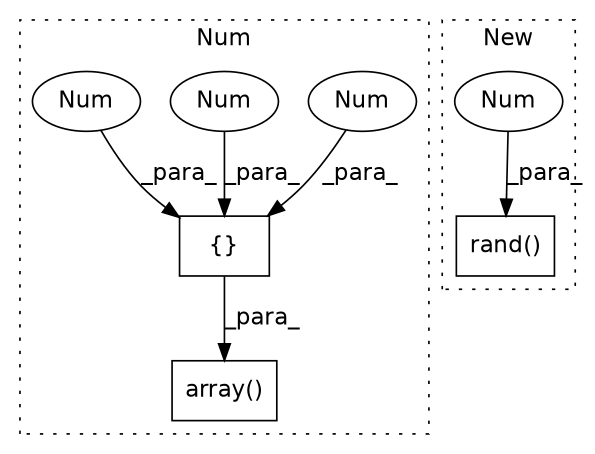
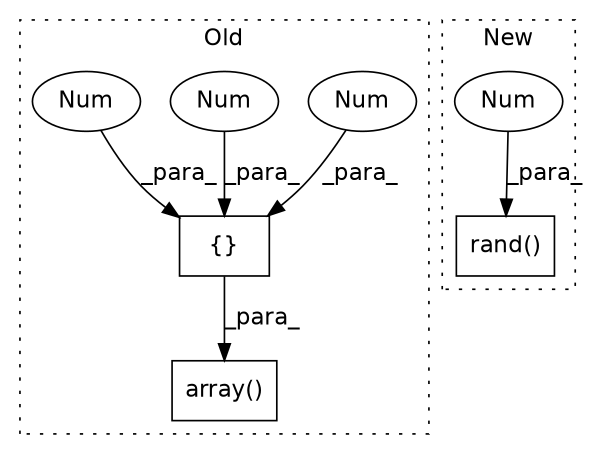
cluster "Num": label "Num" -> "Old"
